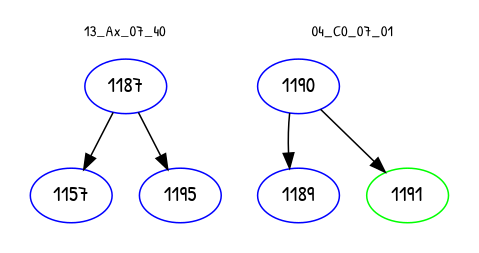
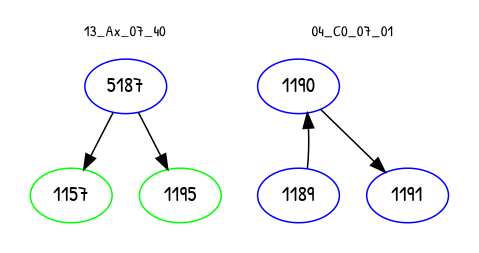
node "1187": label "1187" -> "5187"
edge "1190" -> "1189": reversed
node "1157": color blue -> green
node "1195": color blue -> green
node "1191": color green -> blue
